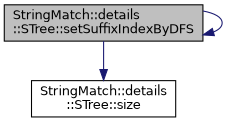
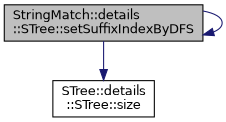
node "StringMatch::details ::STree::size": label "StringMatch::details ::STree::size" -> "STree::details ::STree::size"
